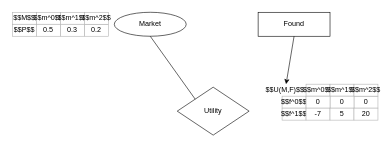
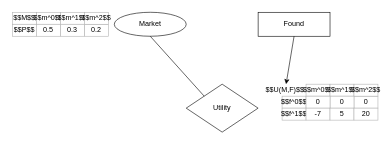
node "Utility": moved (213, 111) -> (222, 108)
